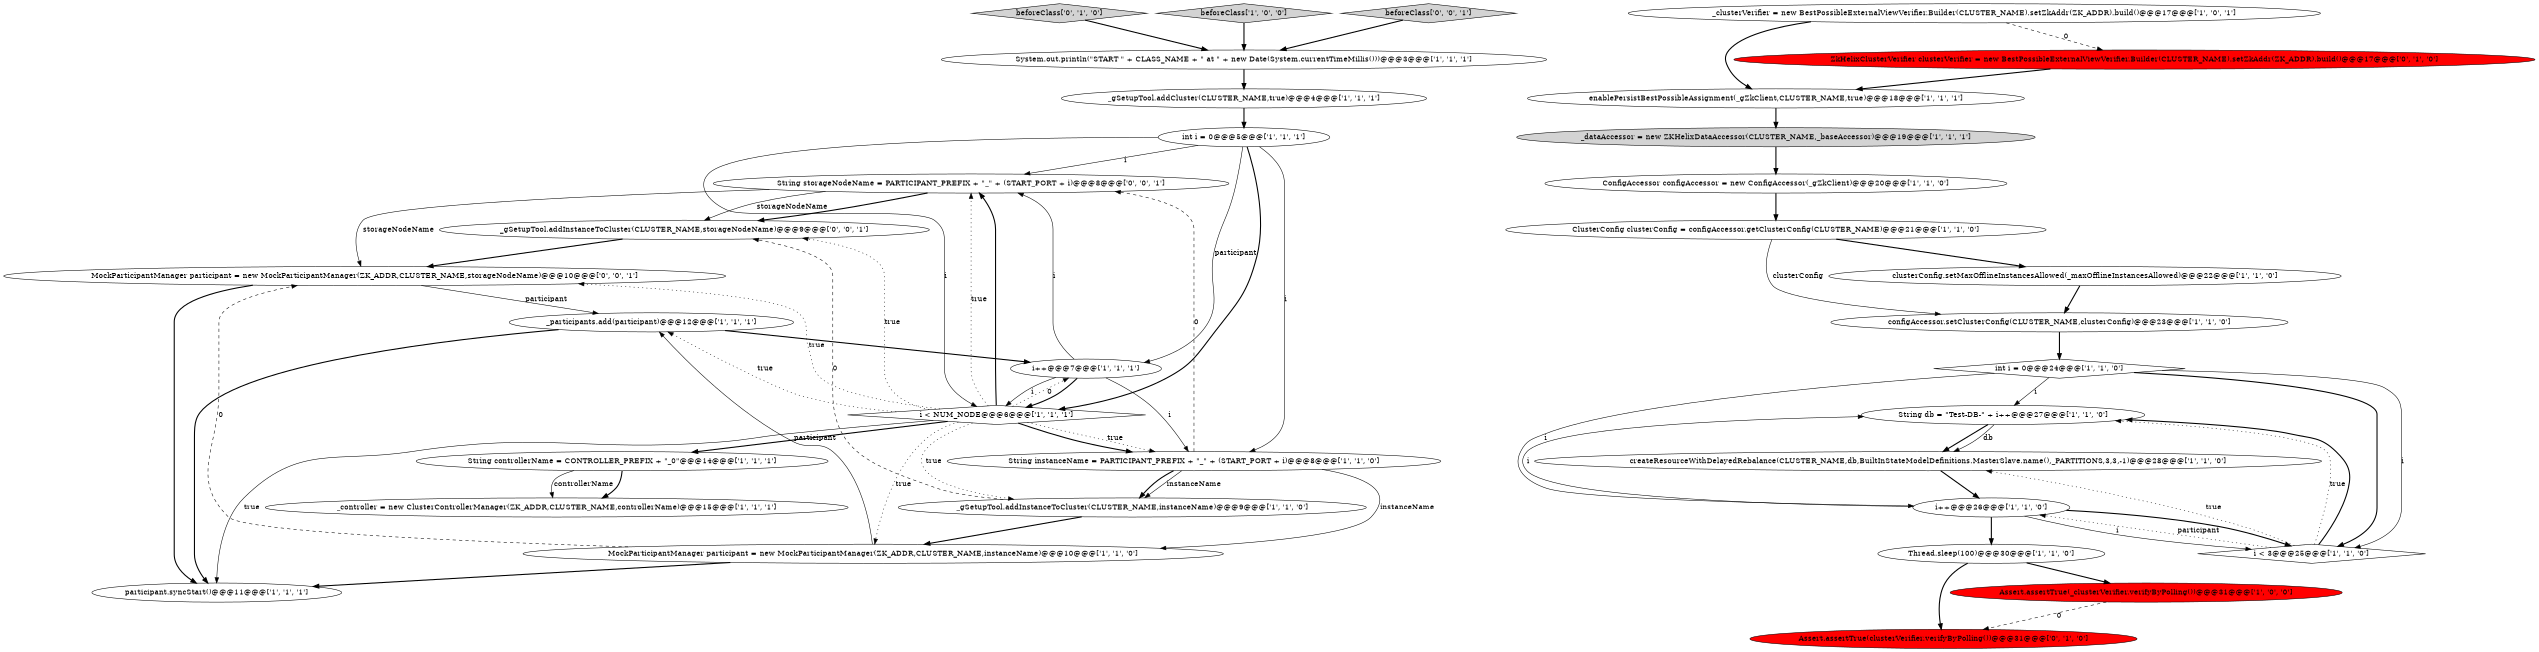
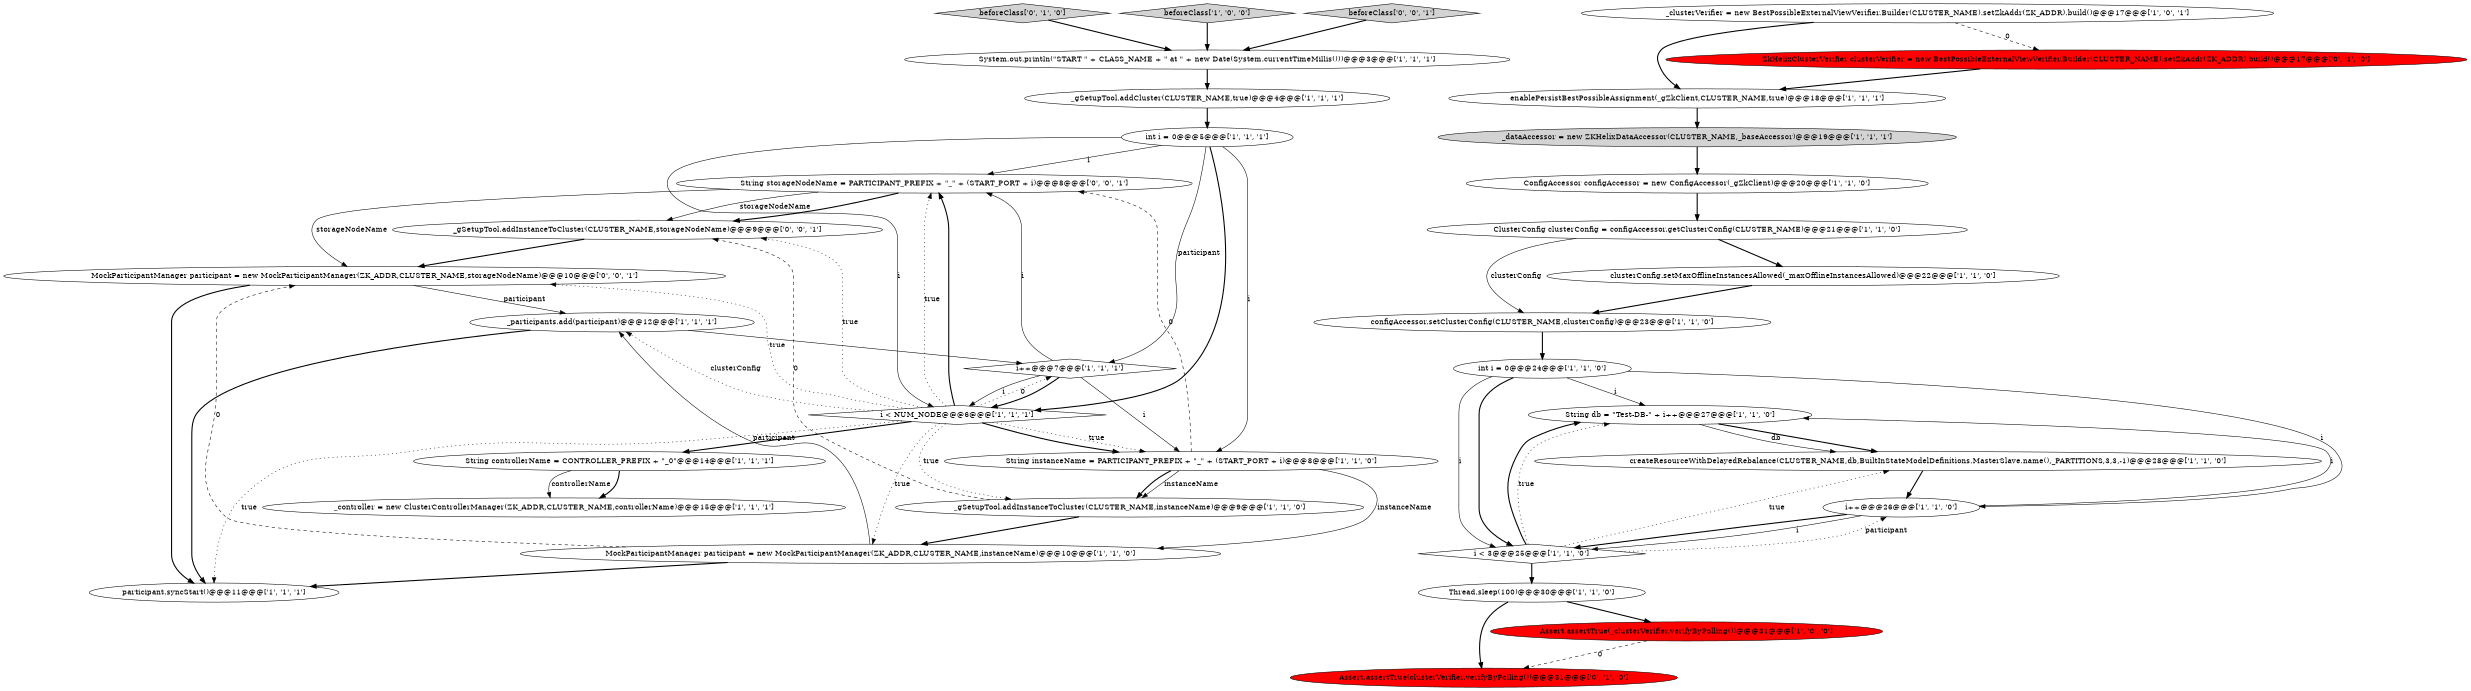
edge "_participants.add(participant)@@@12@@@['1', '1', '1']" -> "i++@@@7@@@['1', '1', '1']": style bold -> solid
edge "i < NUM_NODE@@@6@@@['1', '1', '1']" -> "_participants.add(participant)@@@12@@@['1', '1', '1']": label "true" -> "clusterConfig"
node "i++@@@7@@@['1', '1', '1']": shape ellipse -> diamond
node "int i = 0@@@24@@@['1', '1', '0']": shape diamond -> ellipse
edge "i < NUM_NODE@@@6@@@['1', '1', '1']" -> "participant.syncStart()@@@11@@@['1', '1', '1']": style solid -> dotted
edge "i++@@@26@@@['1', '1', '0']" -> "Thread.sleep(100)@@@30@@@['1', '1', '0']": now "i < 3@@@25@@@['1', '1', '0']" -> "Thread.sleep(100)@@@30@@@['1', '1', '0']"
